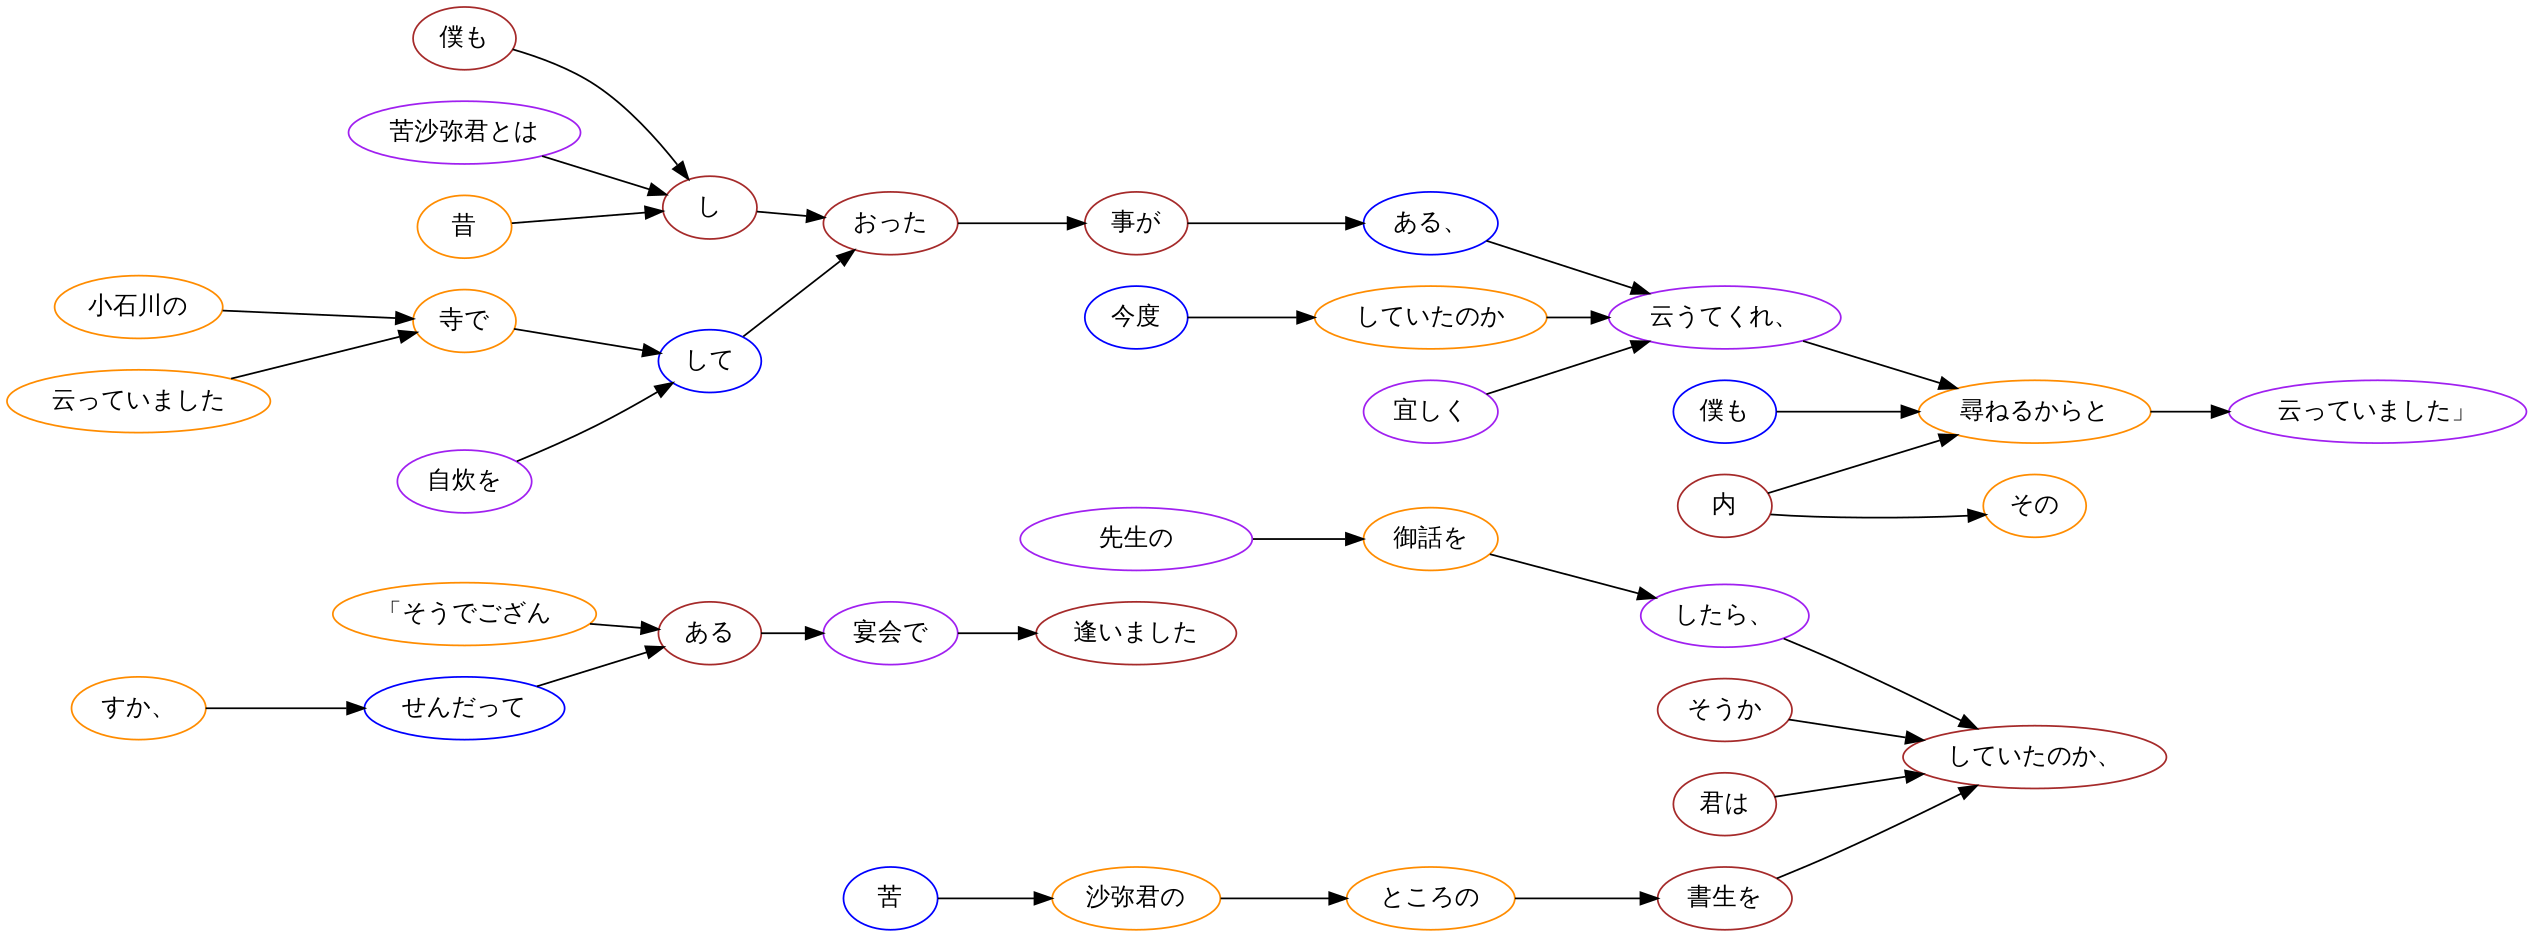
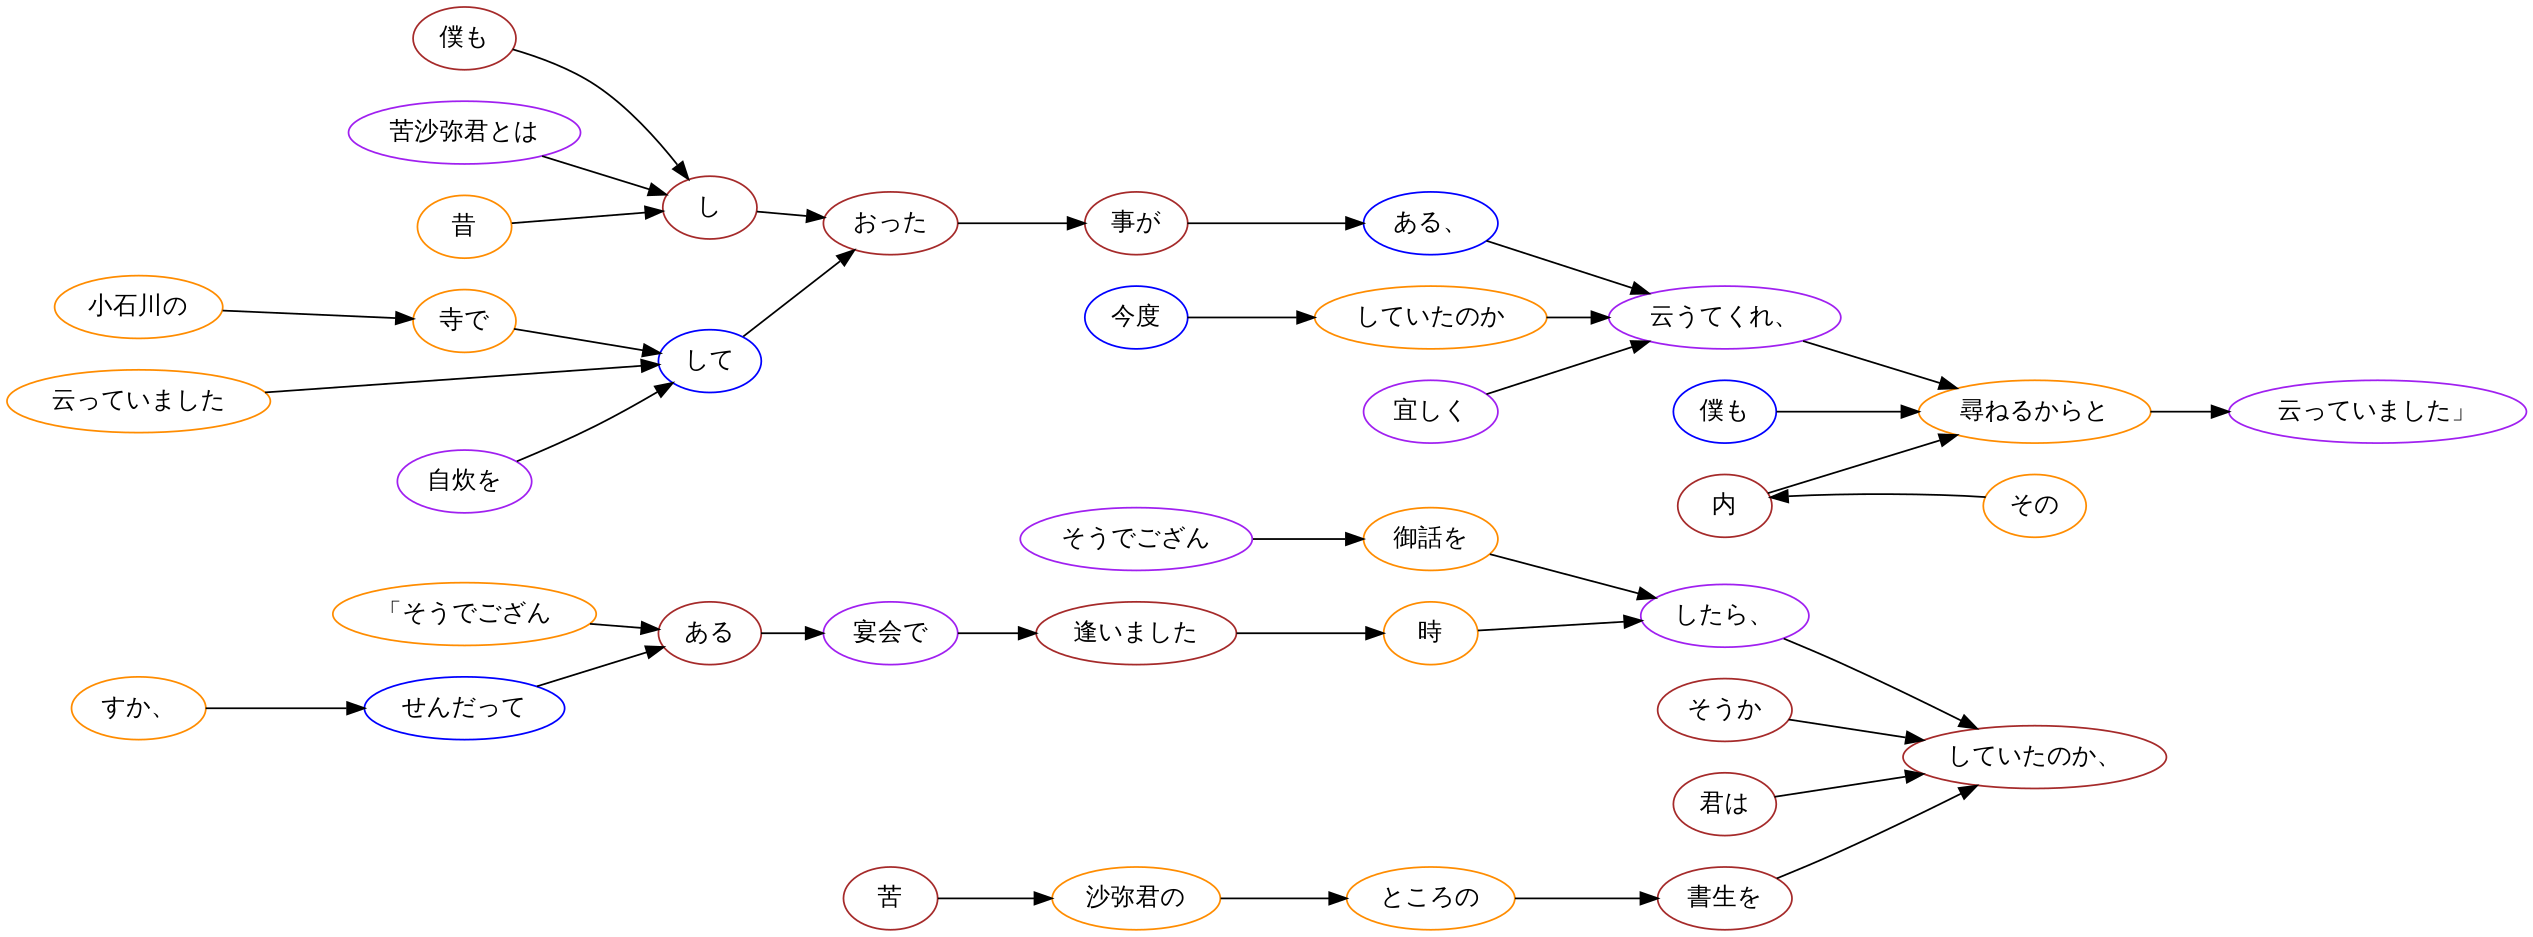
edge "云っていました" -> "寺で": now "云っていました" -> "して"
edge "内" -> "その": reversed
node "先生の": label "先生の" -> "そうでござん"
node "時": added
node "苦": color blue -> brown
